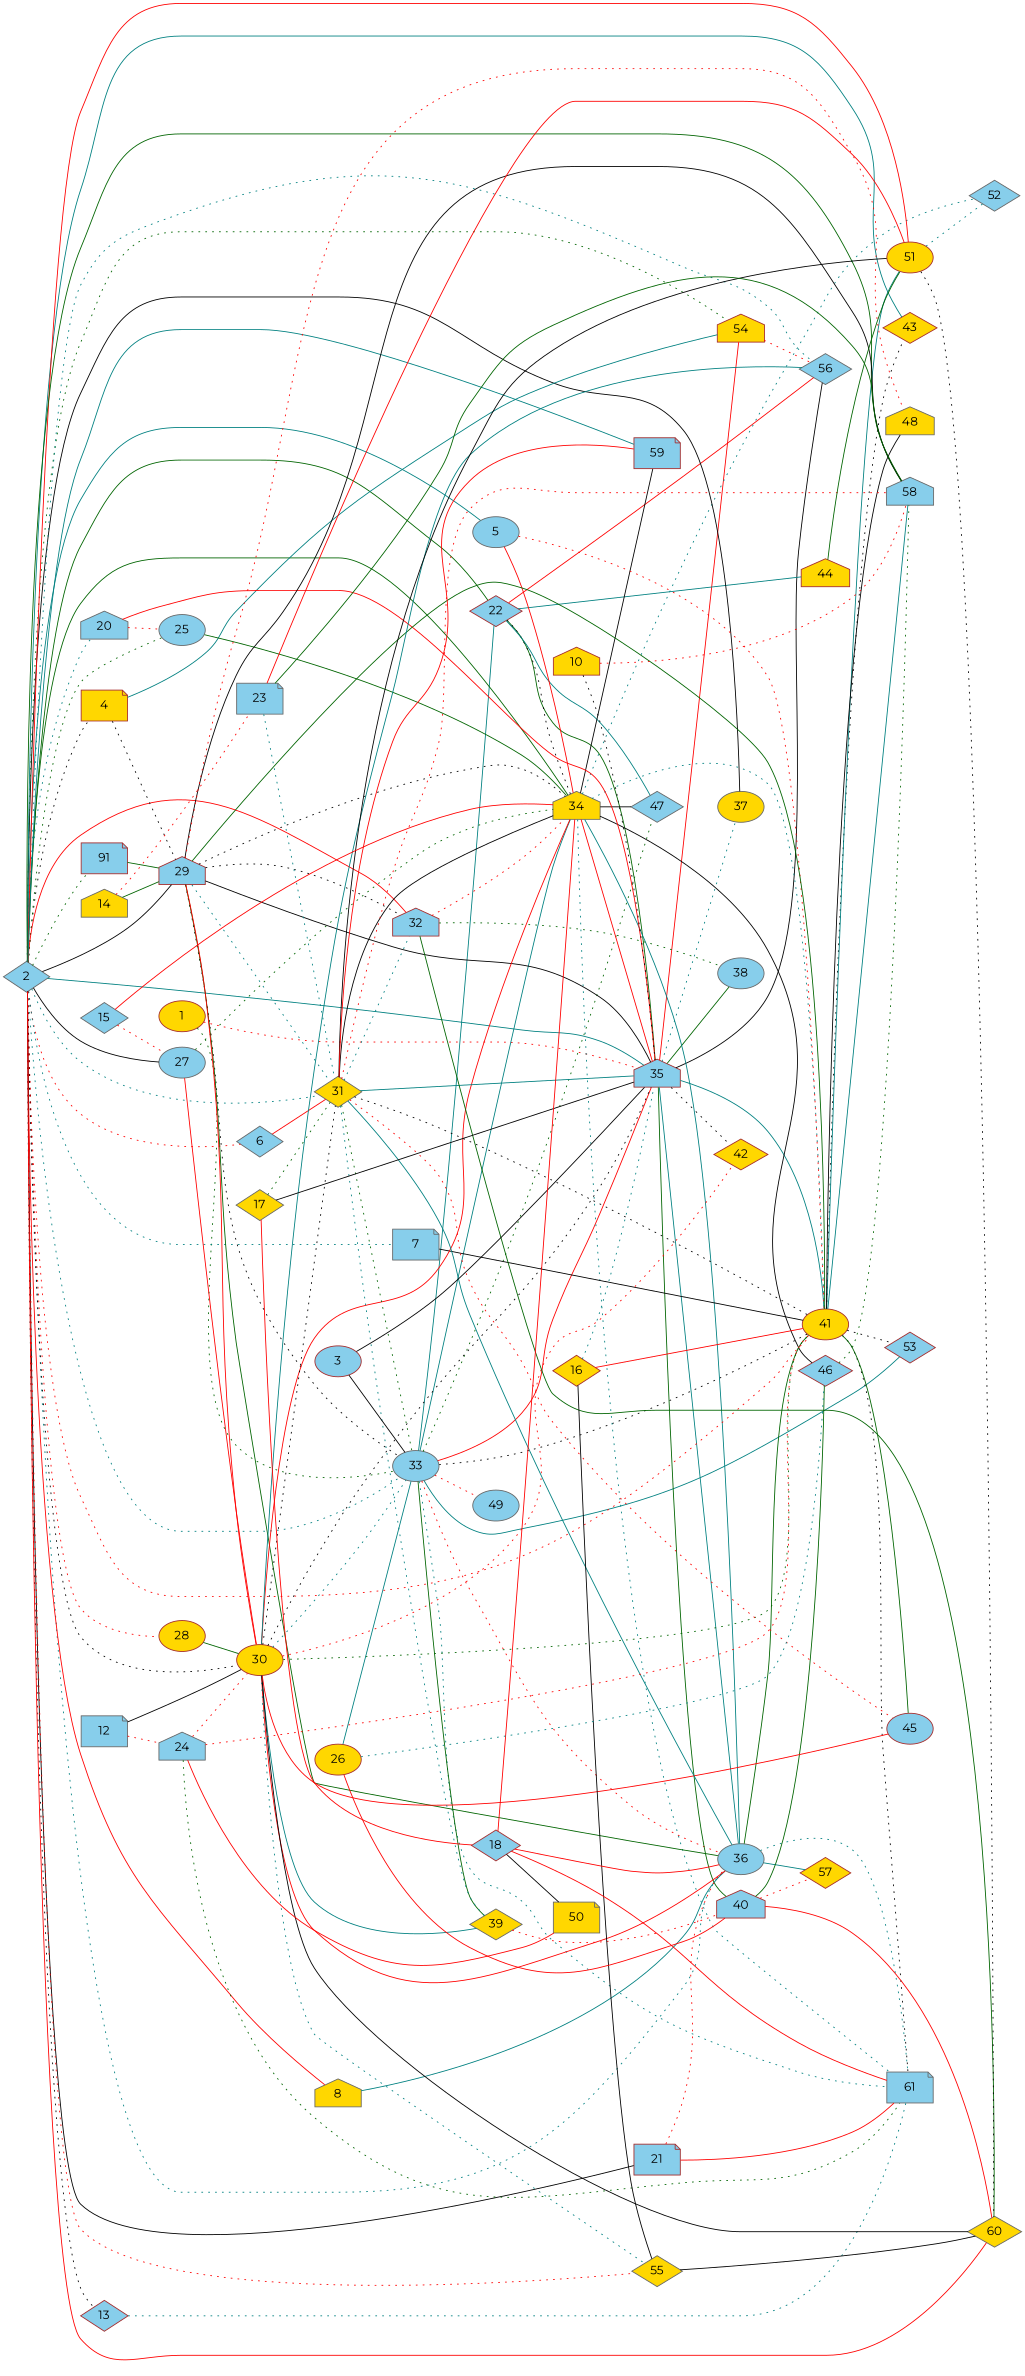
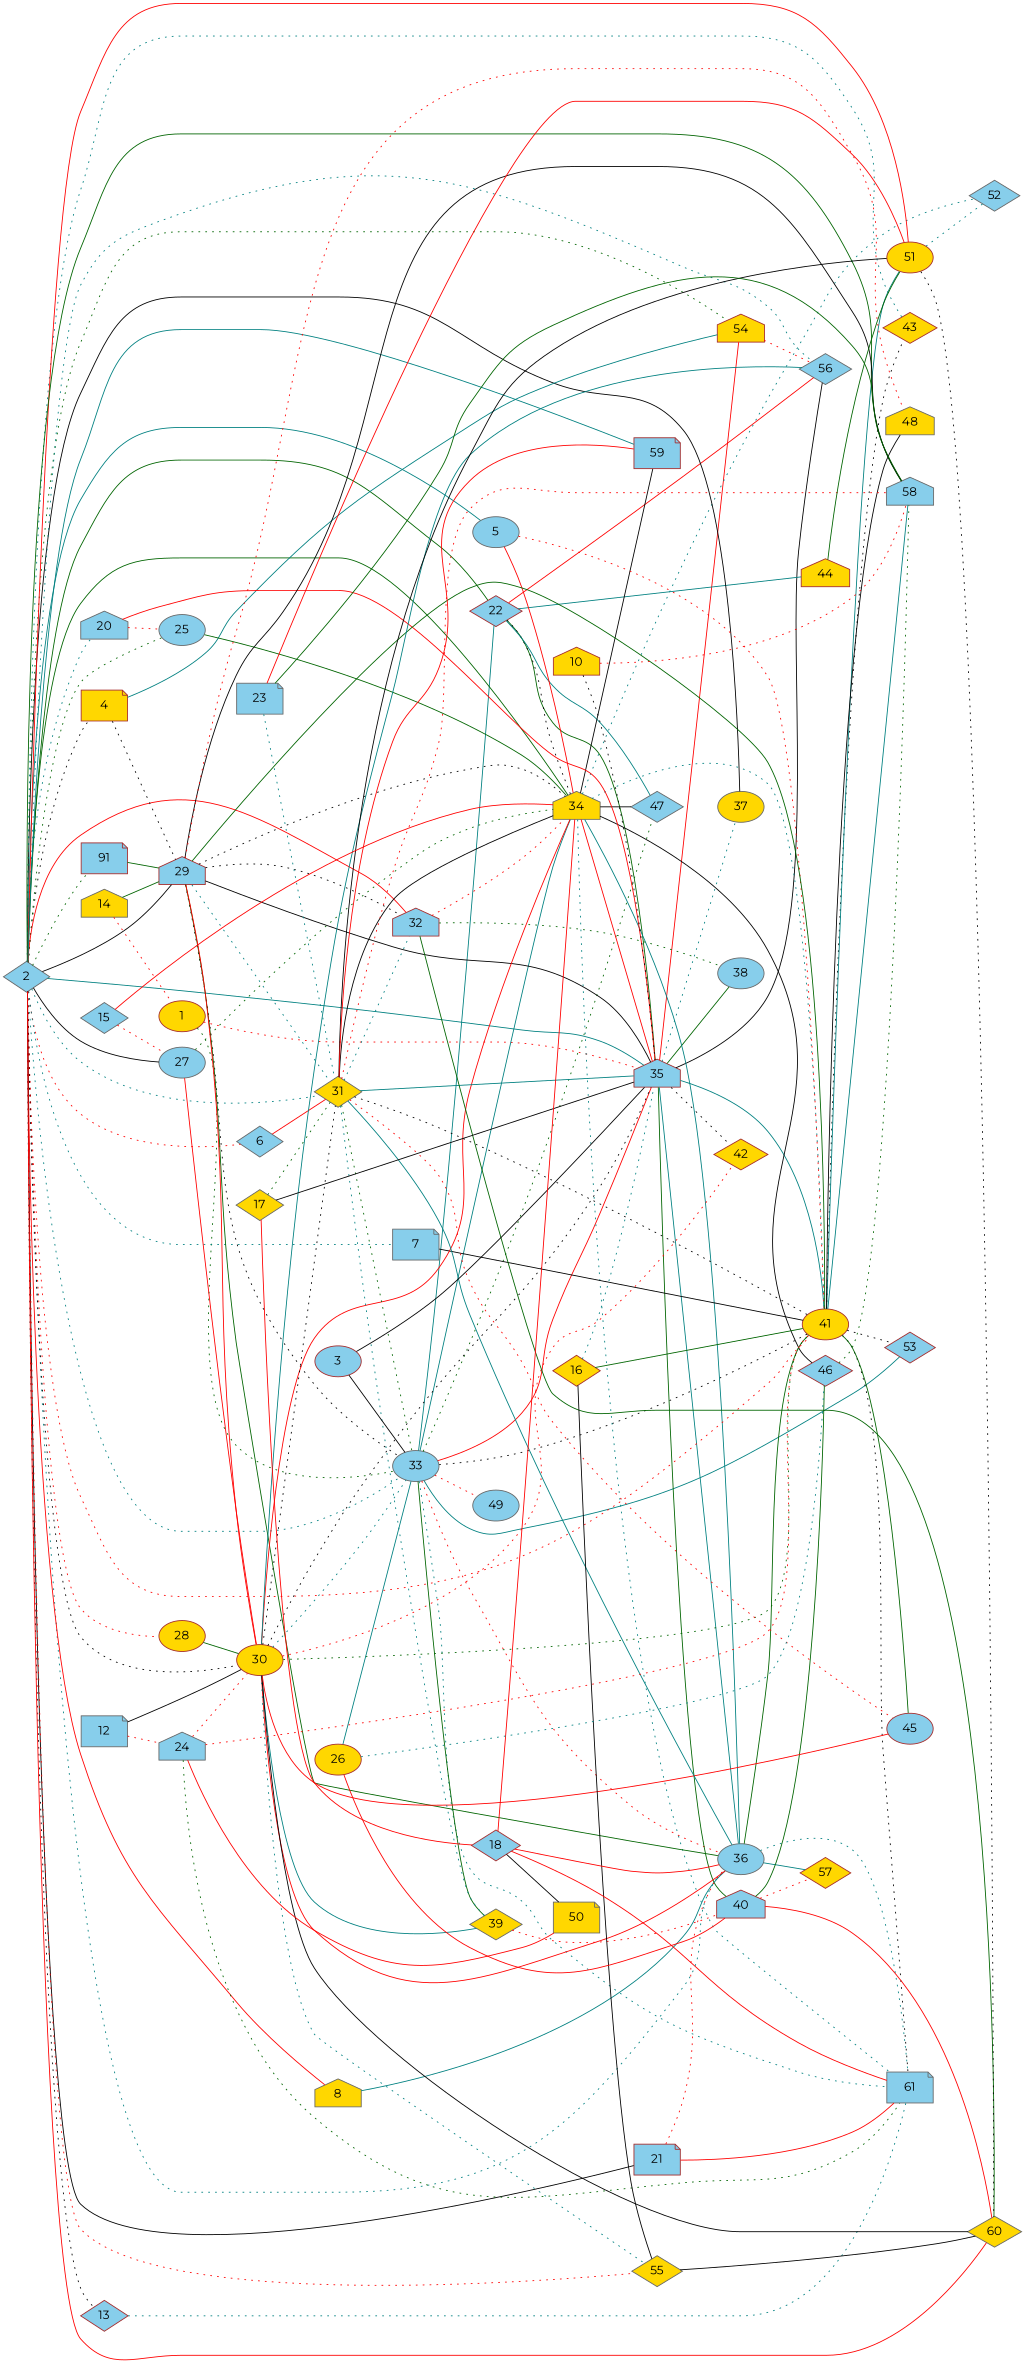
edge "43" -- "2": style solid -> dotted
edge "23" -- "14": now "1" -- "14"
edge "41" -- "16": color red -> darkgreen
